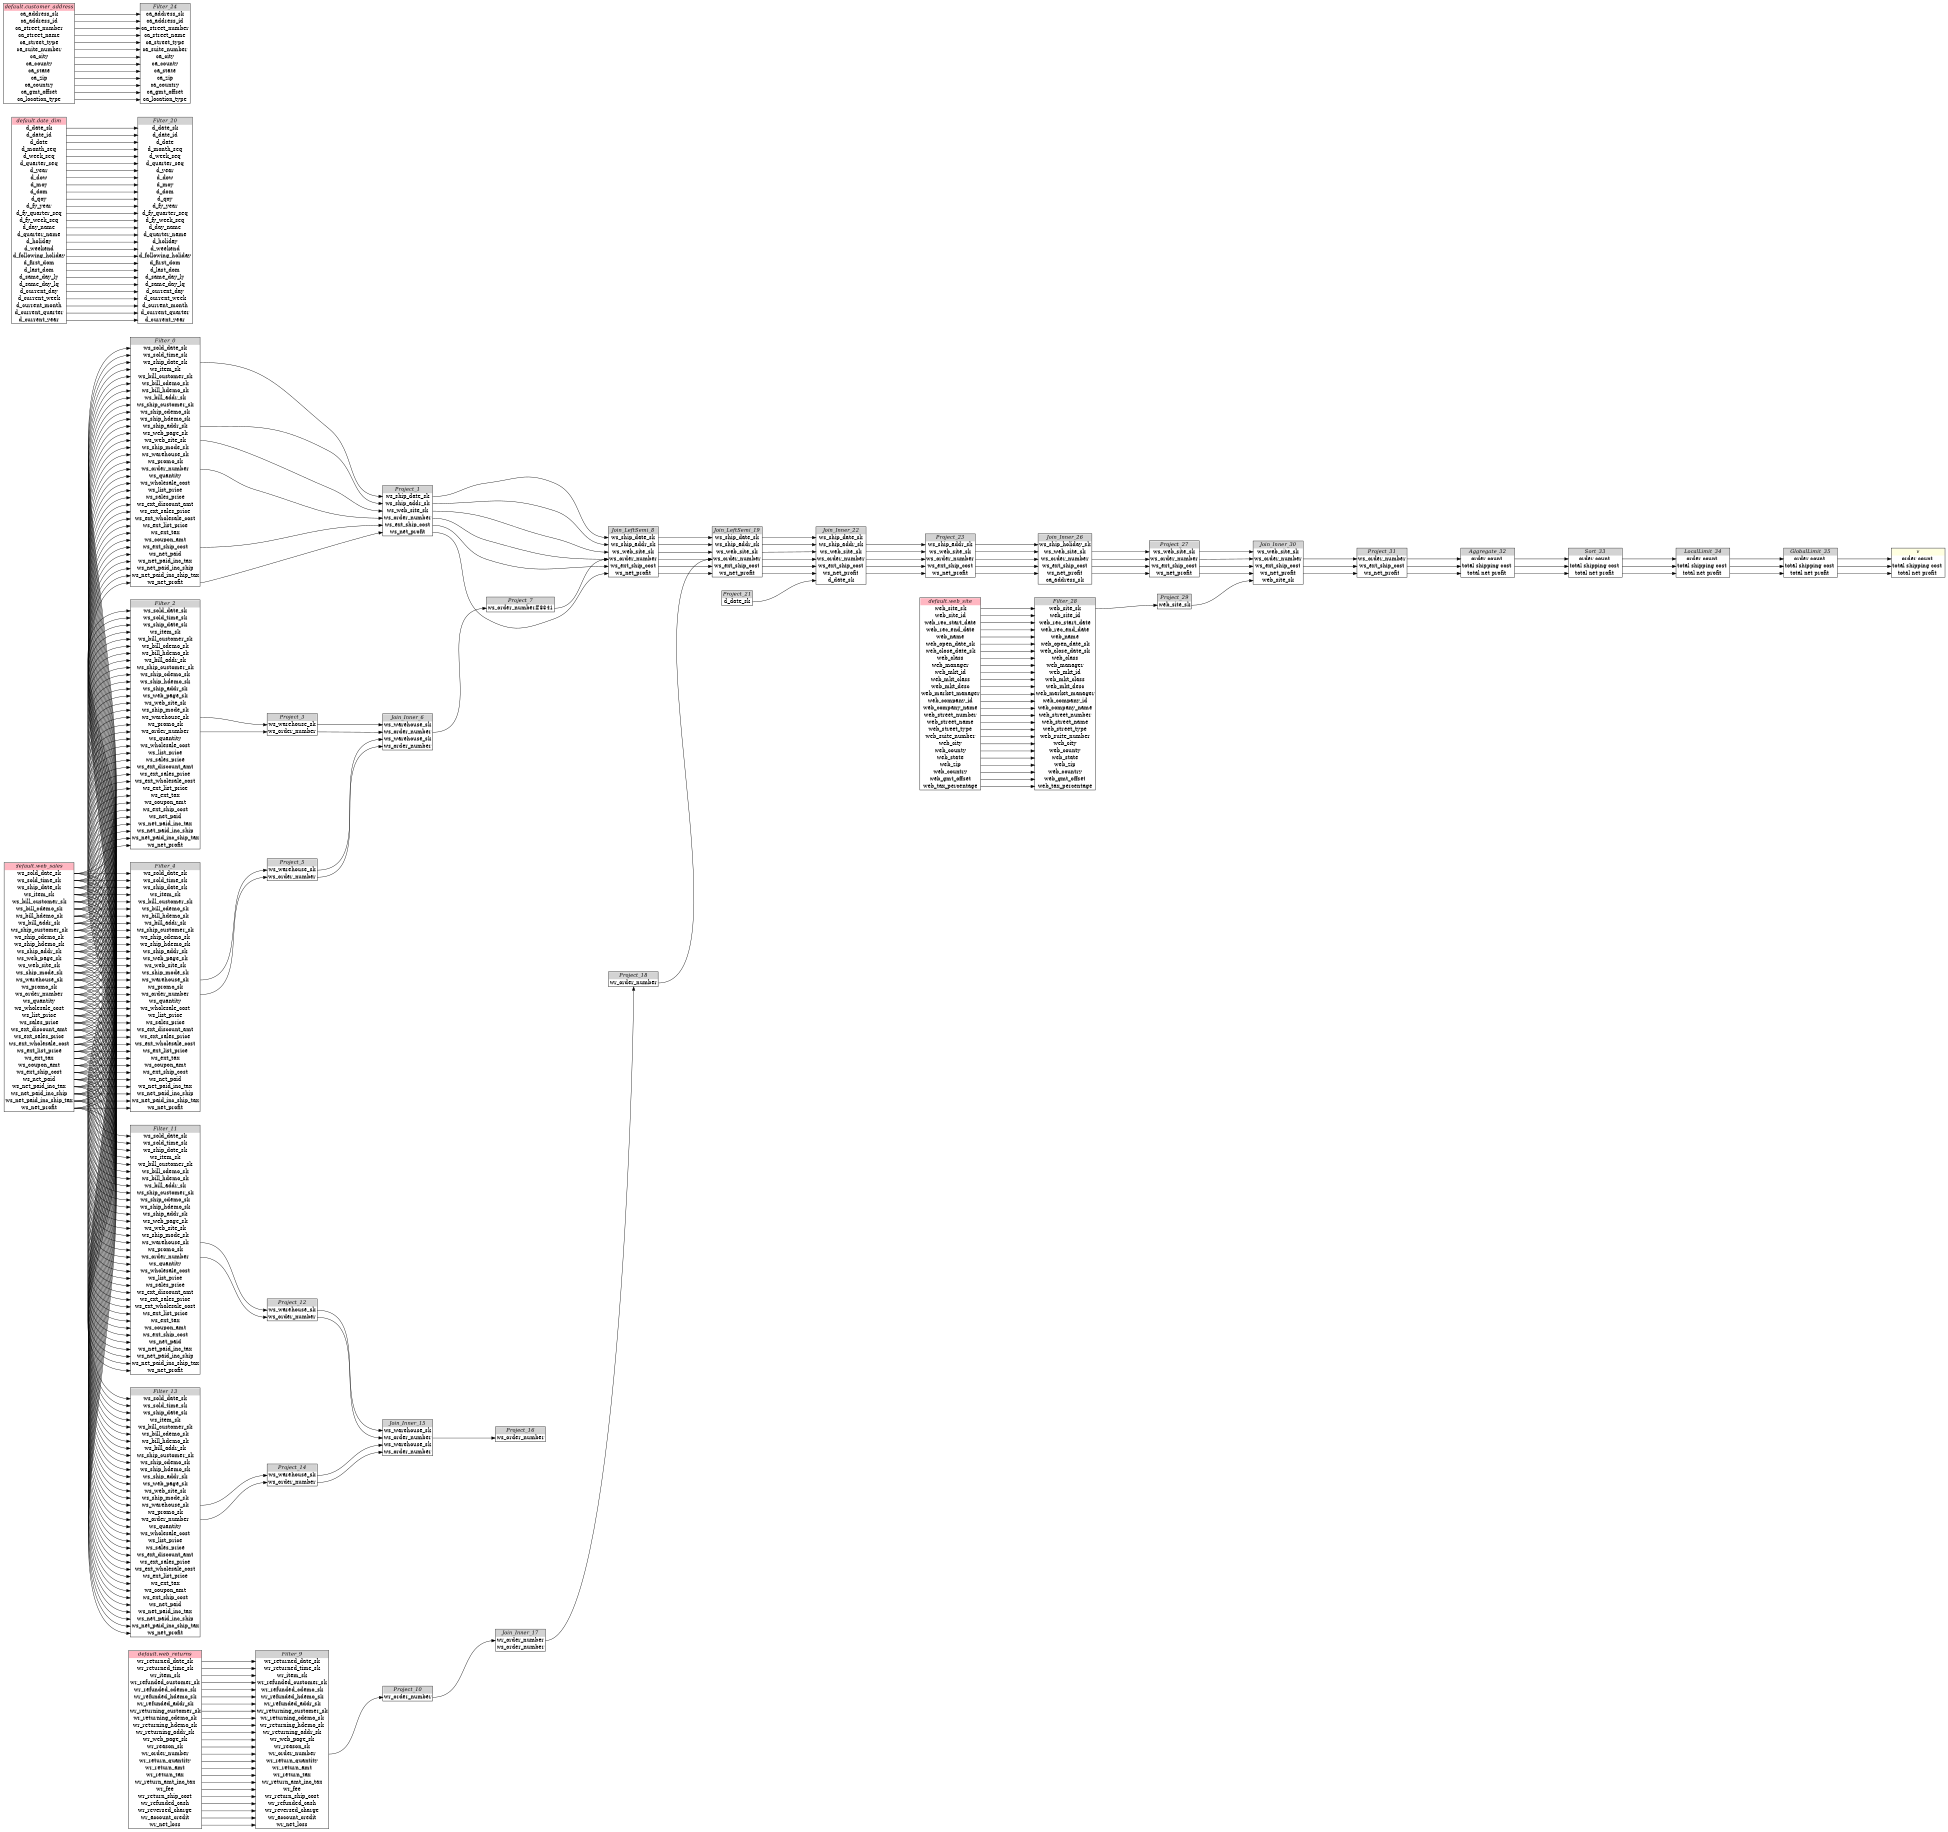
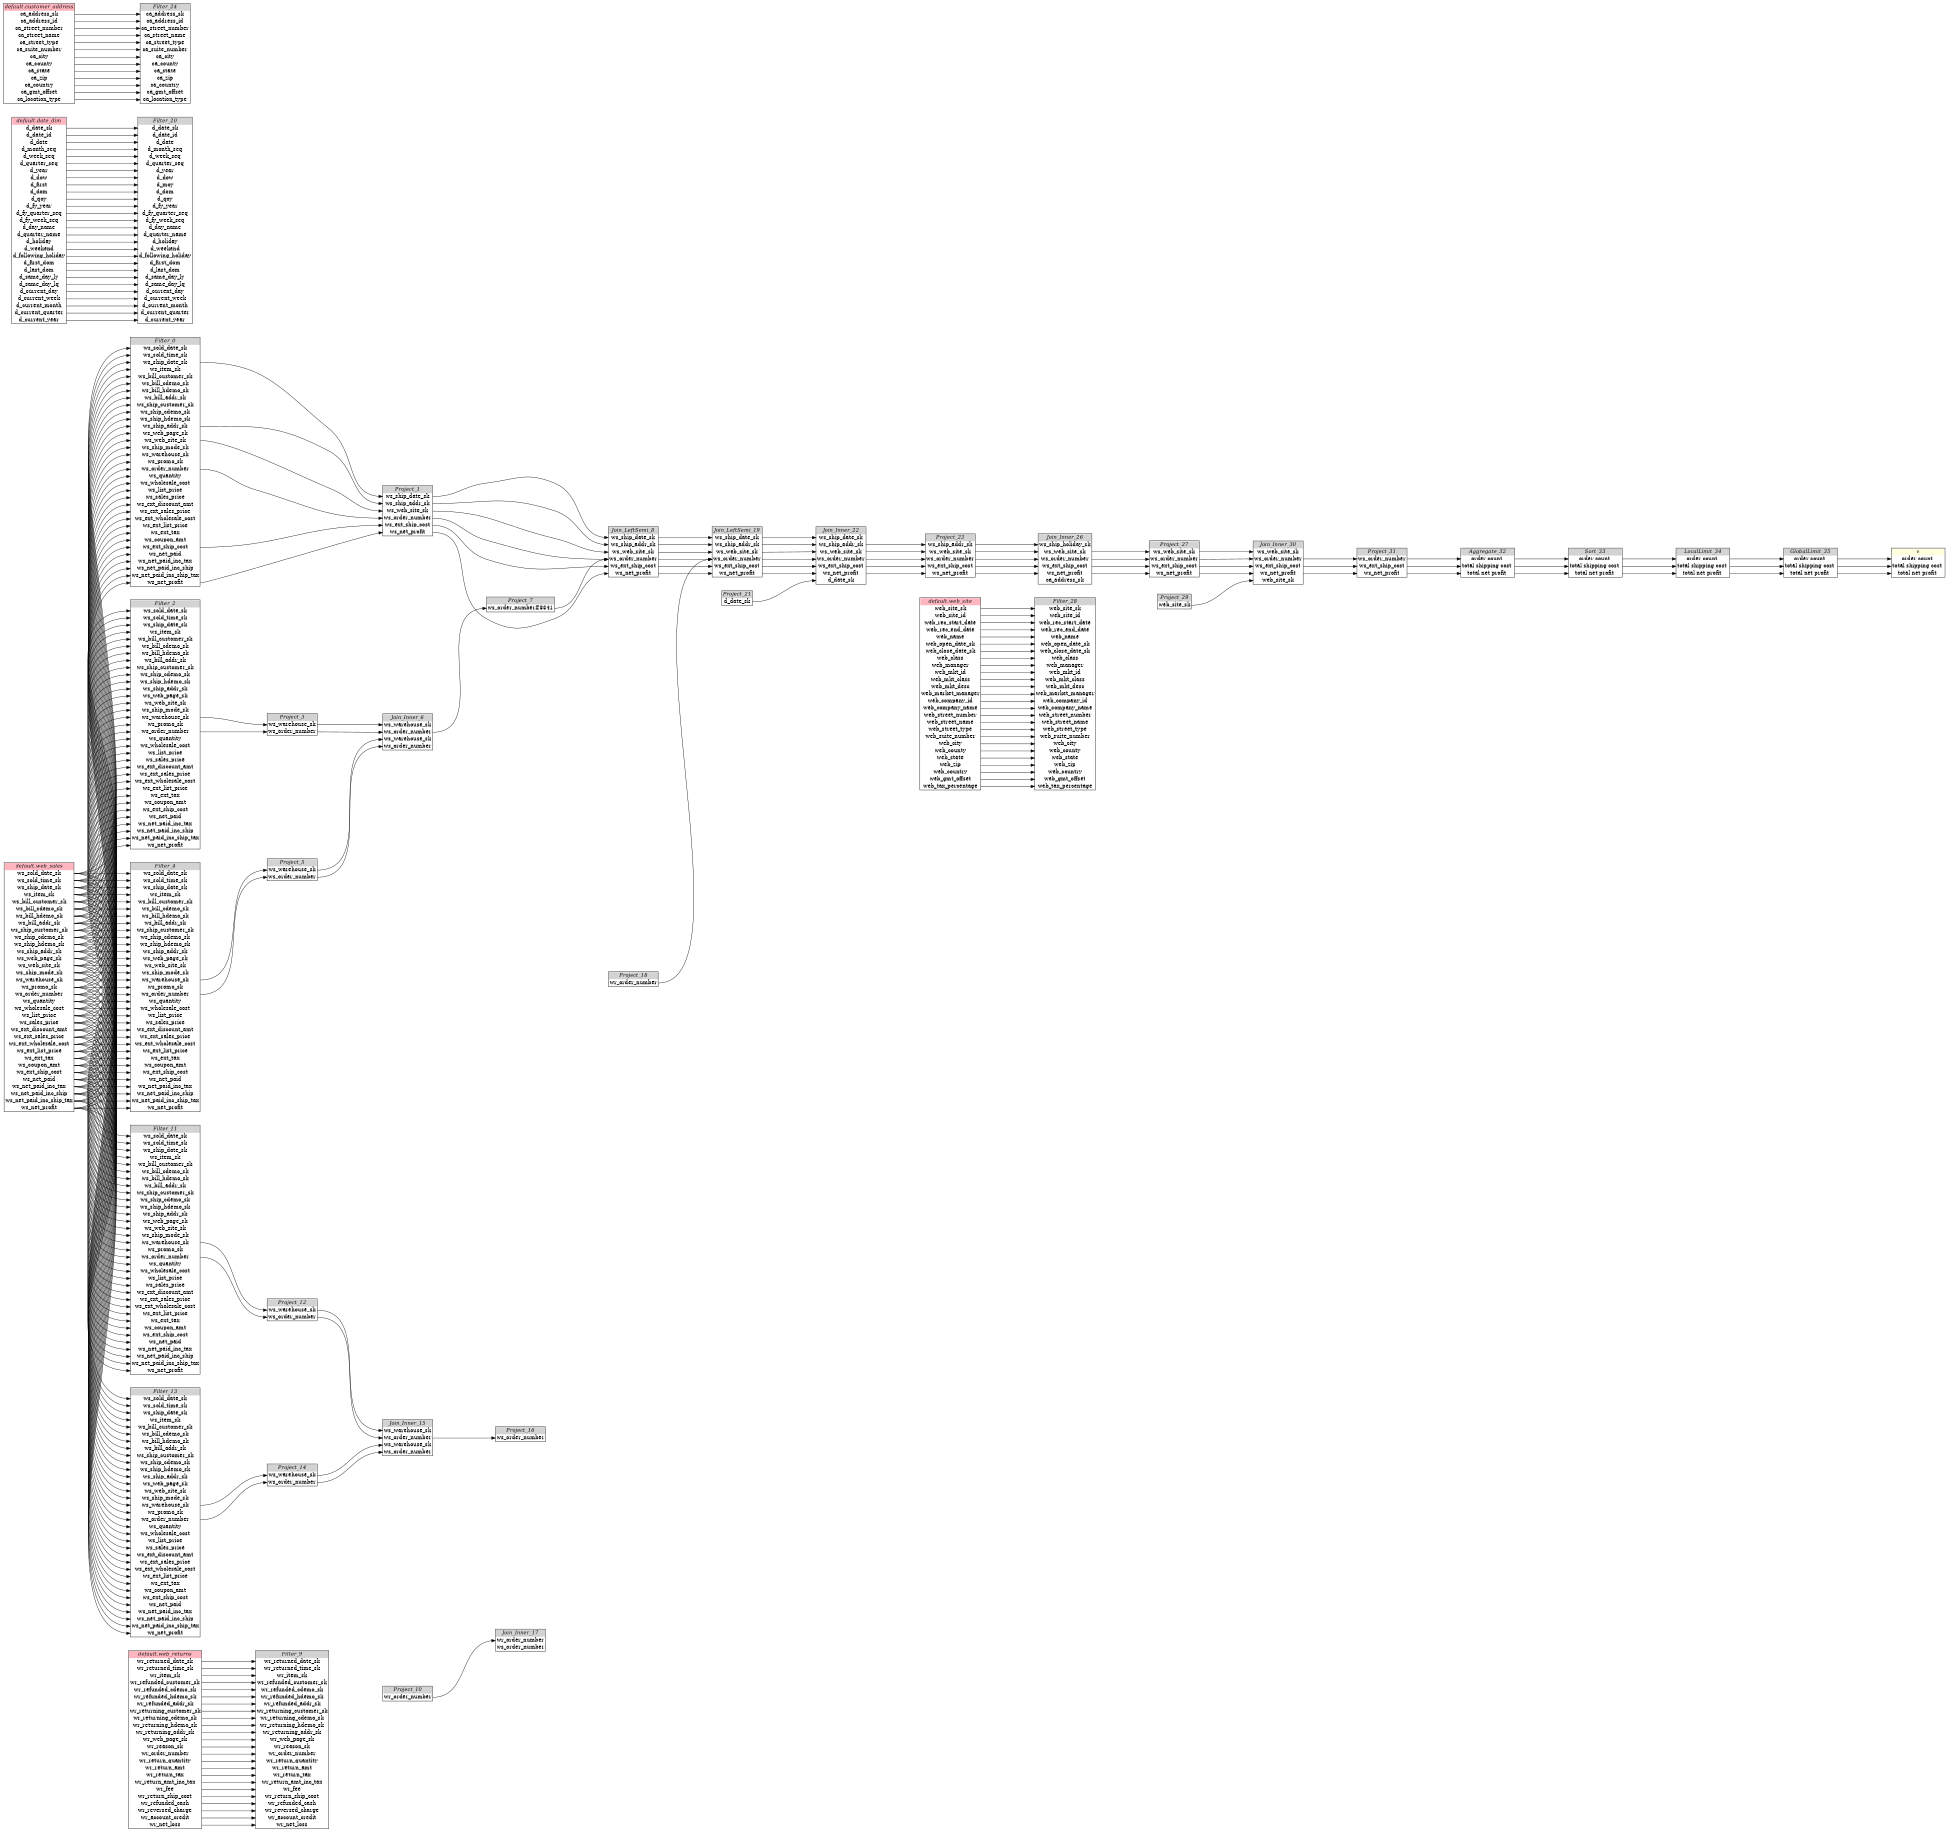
node "default.date_dim": text "d_moy" -> "d_first"
edge "Filter_28" -> "Project_29": removed
edge "Join_Inner_17" -> "Project_18": removed
edge "Filter_9" -> "Project_10": removed
